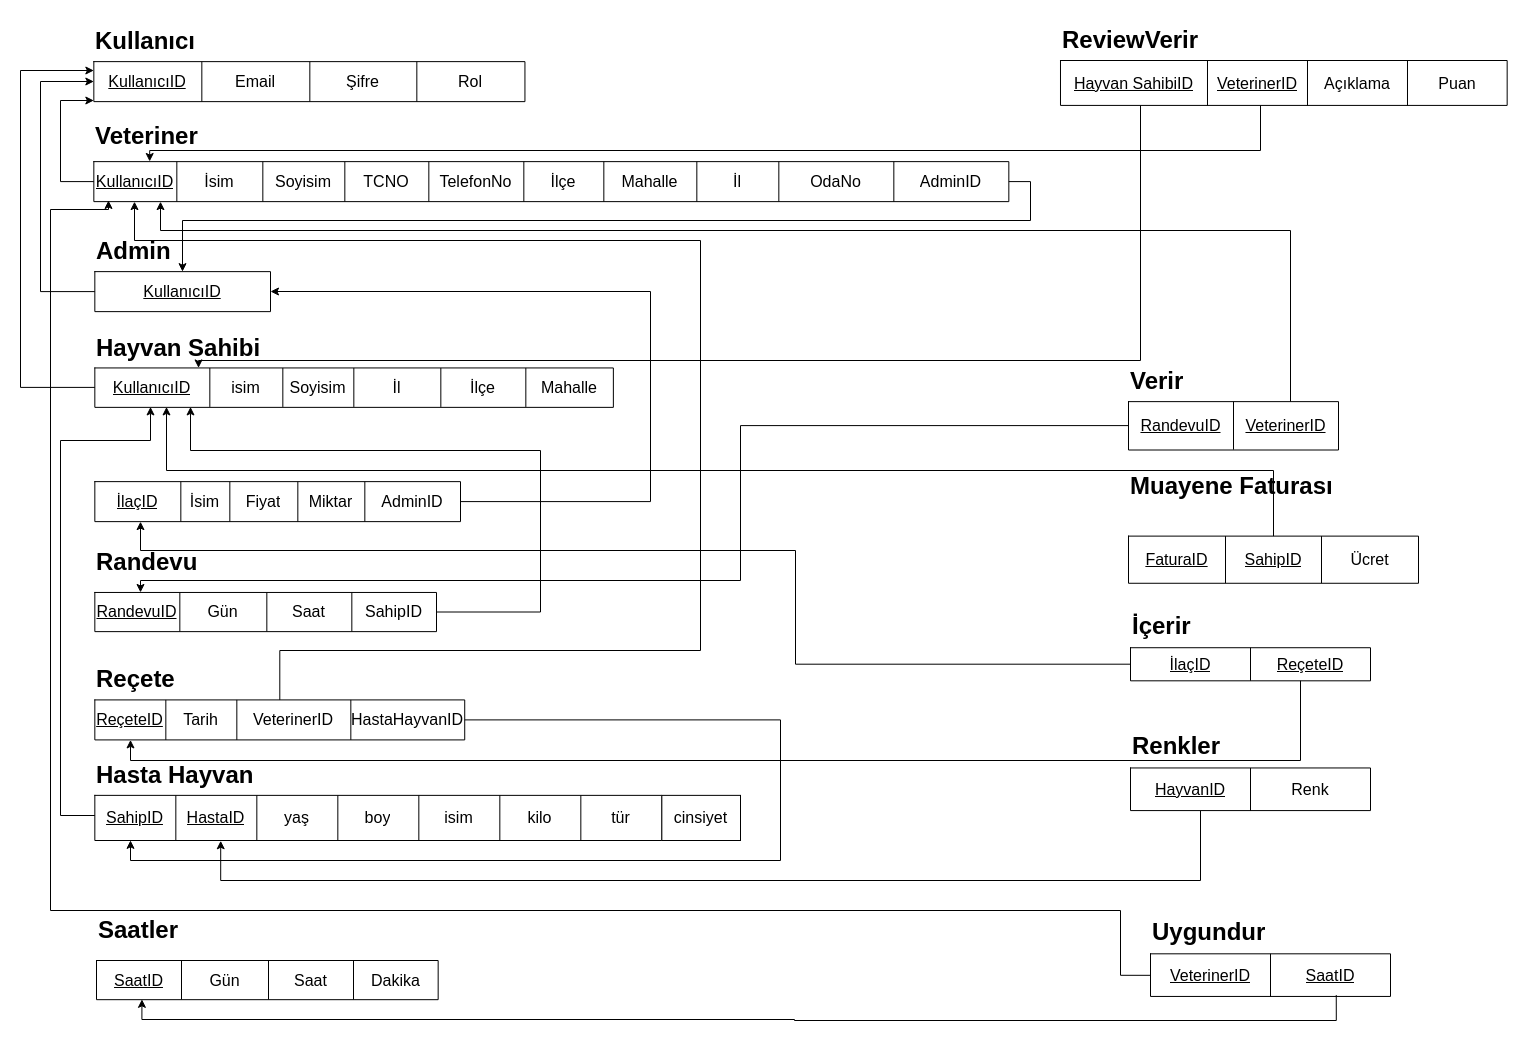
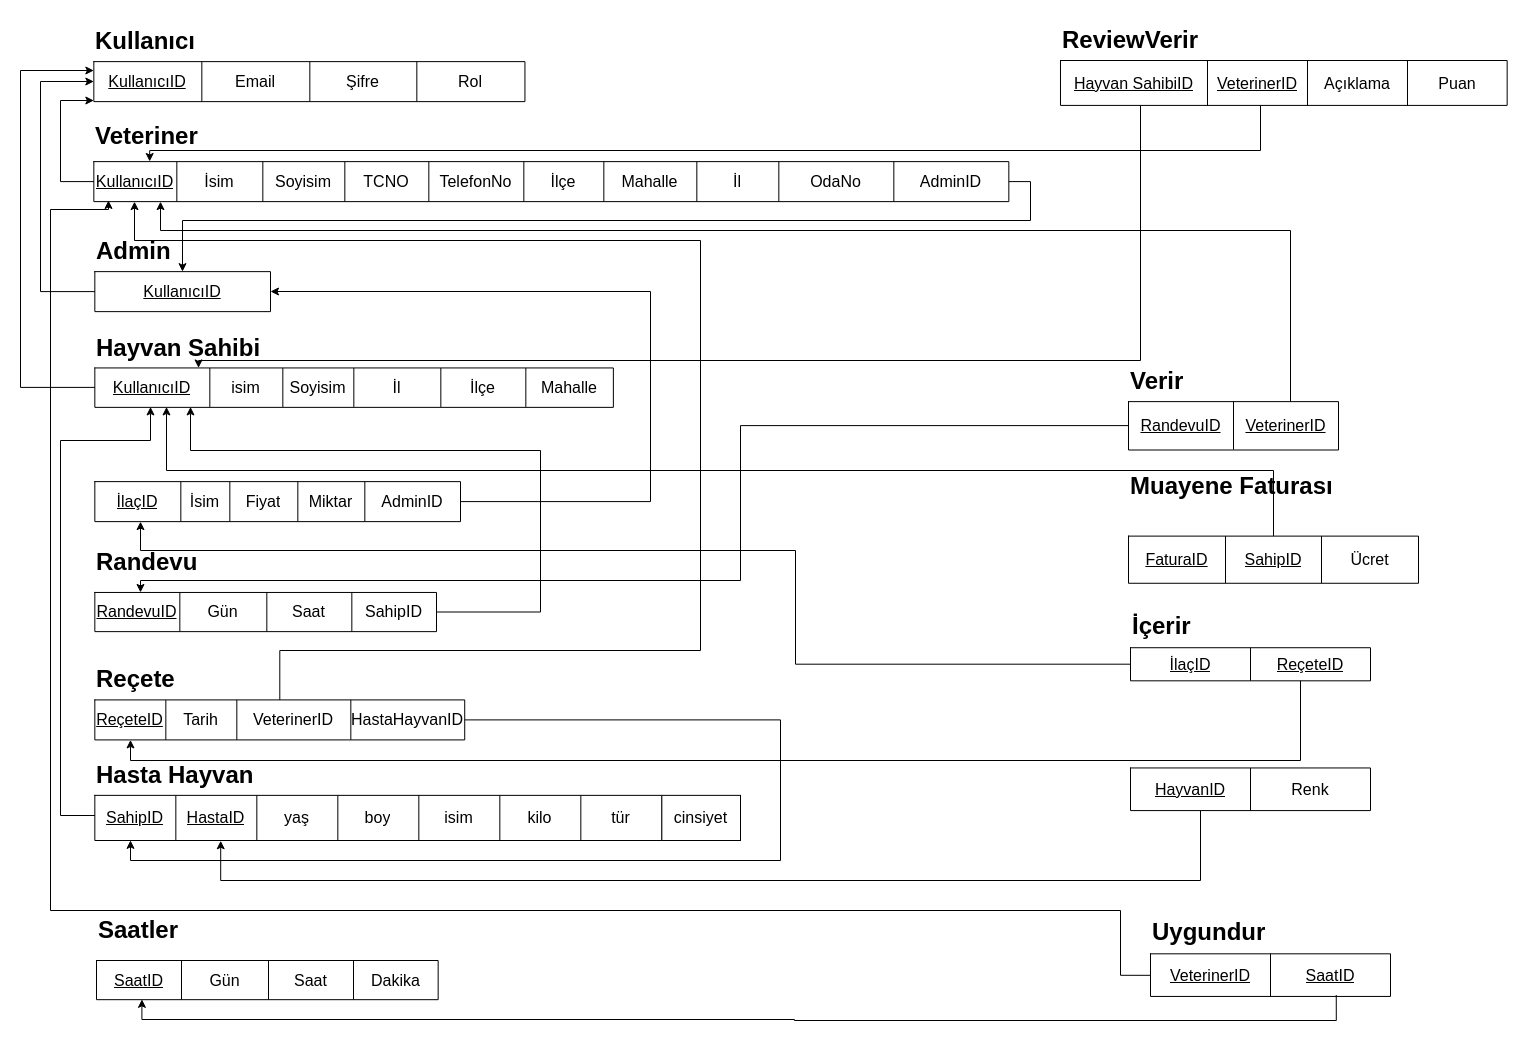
node "Renkler": removed
